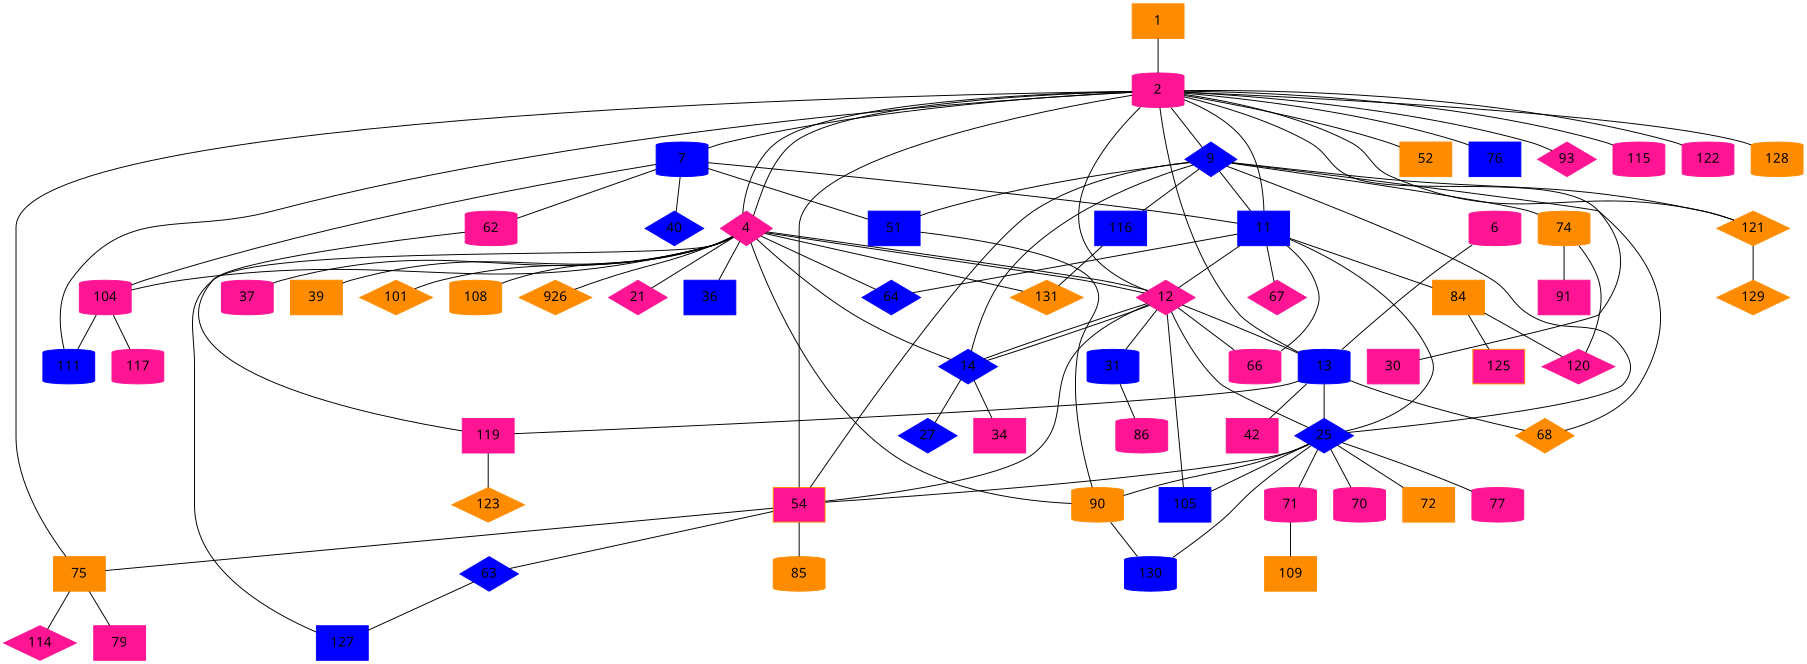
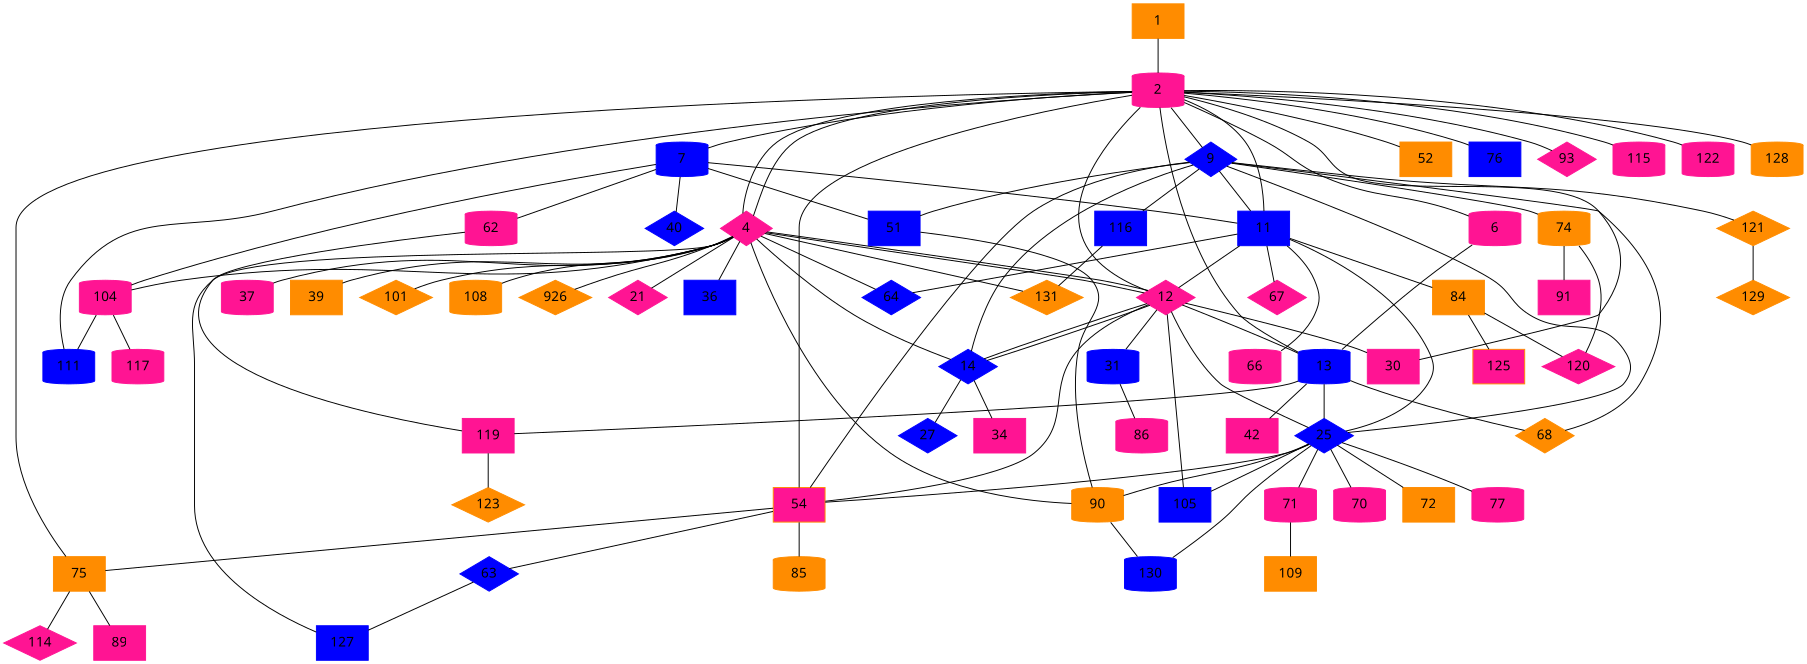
edge "2" -- "121": now "2" -- "6"
edge "12" -- "66": now "12" -- "30"
node "79": label "79" -> "89"
